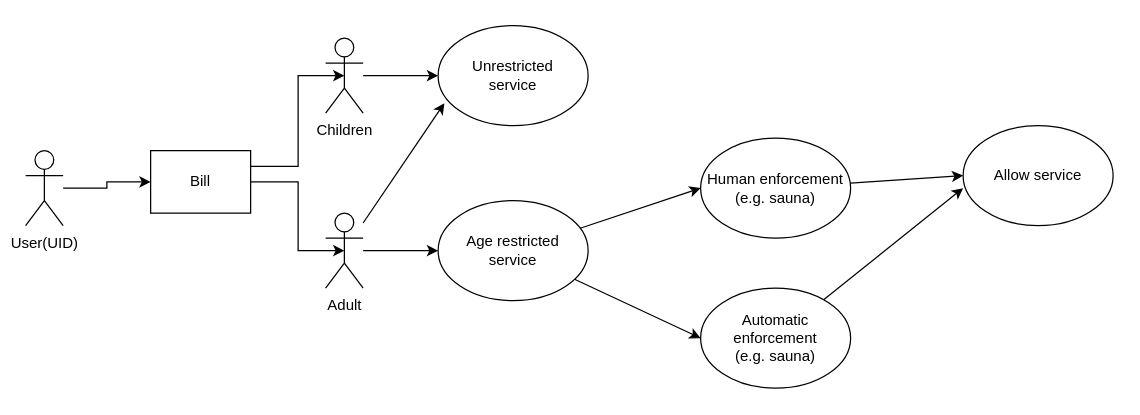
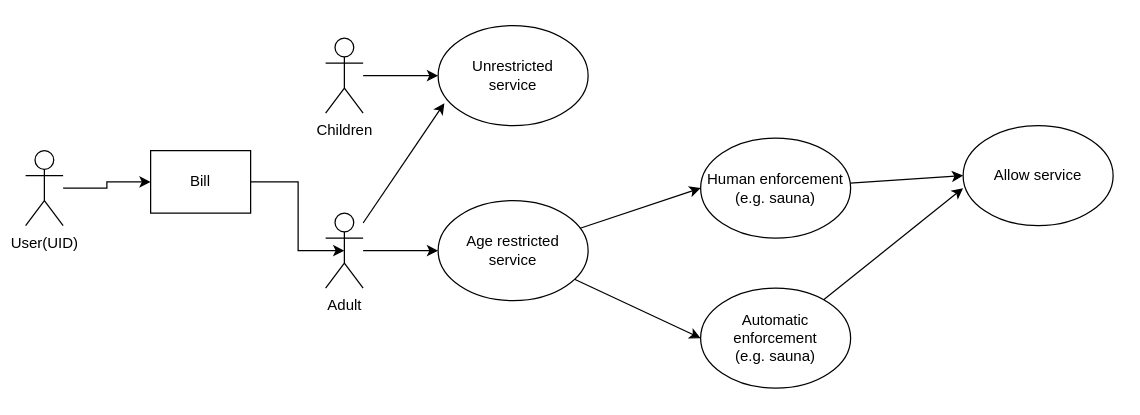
edge "Bill" -> "Children": removed
